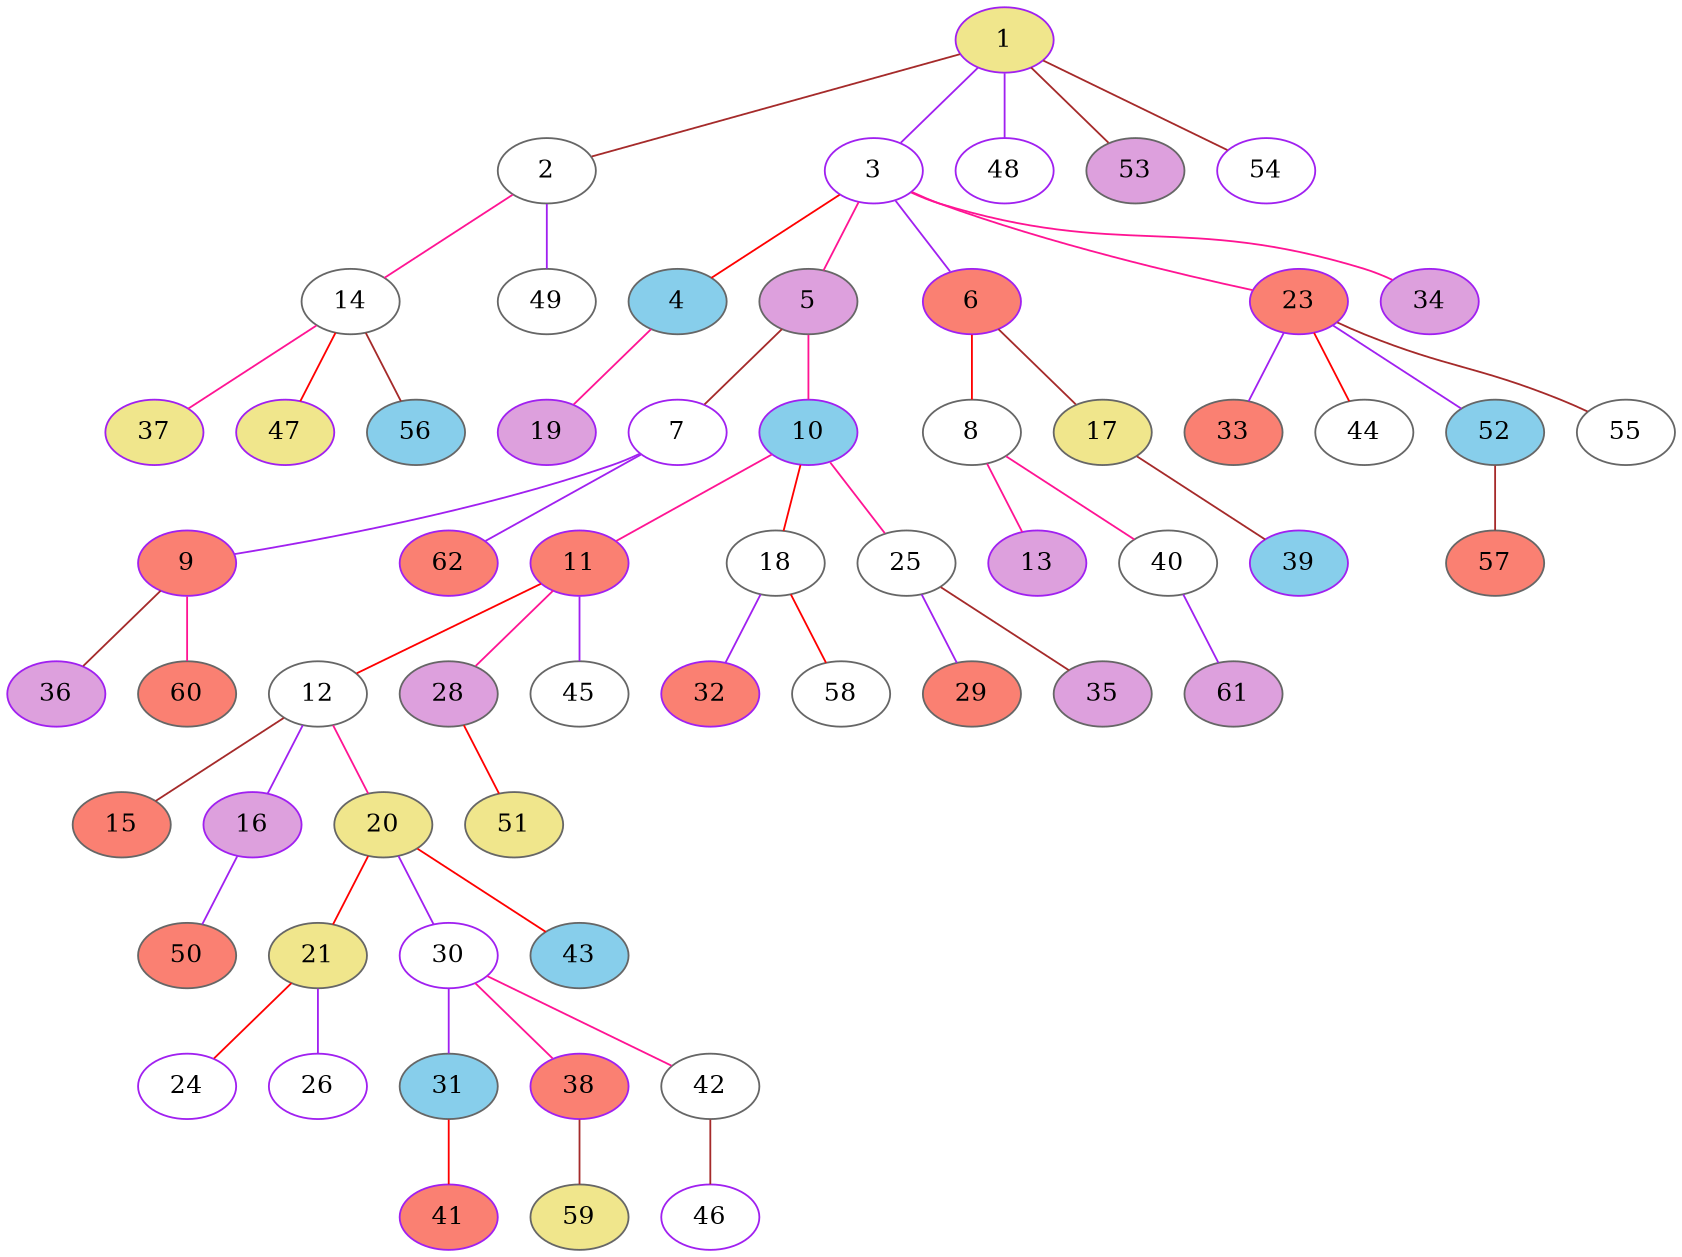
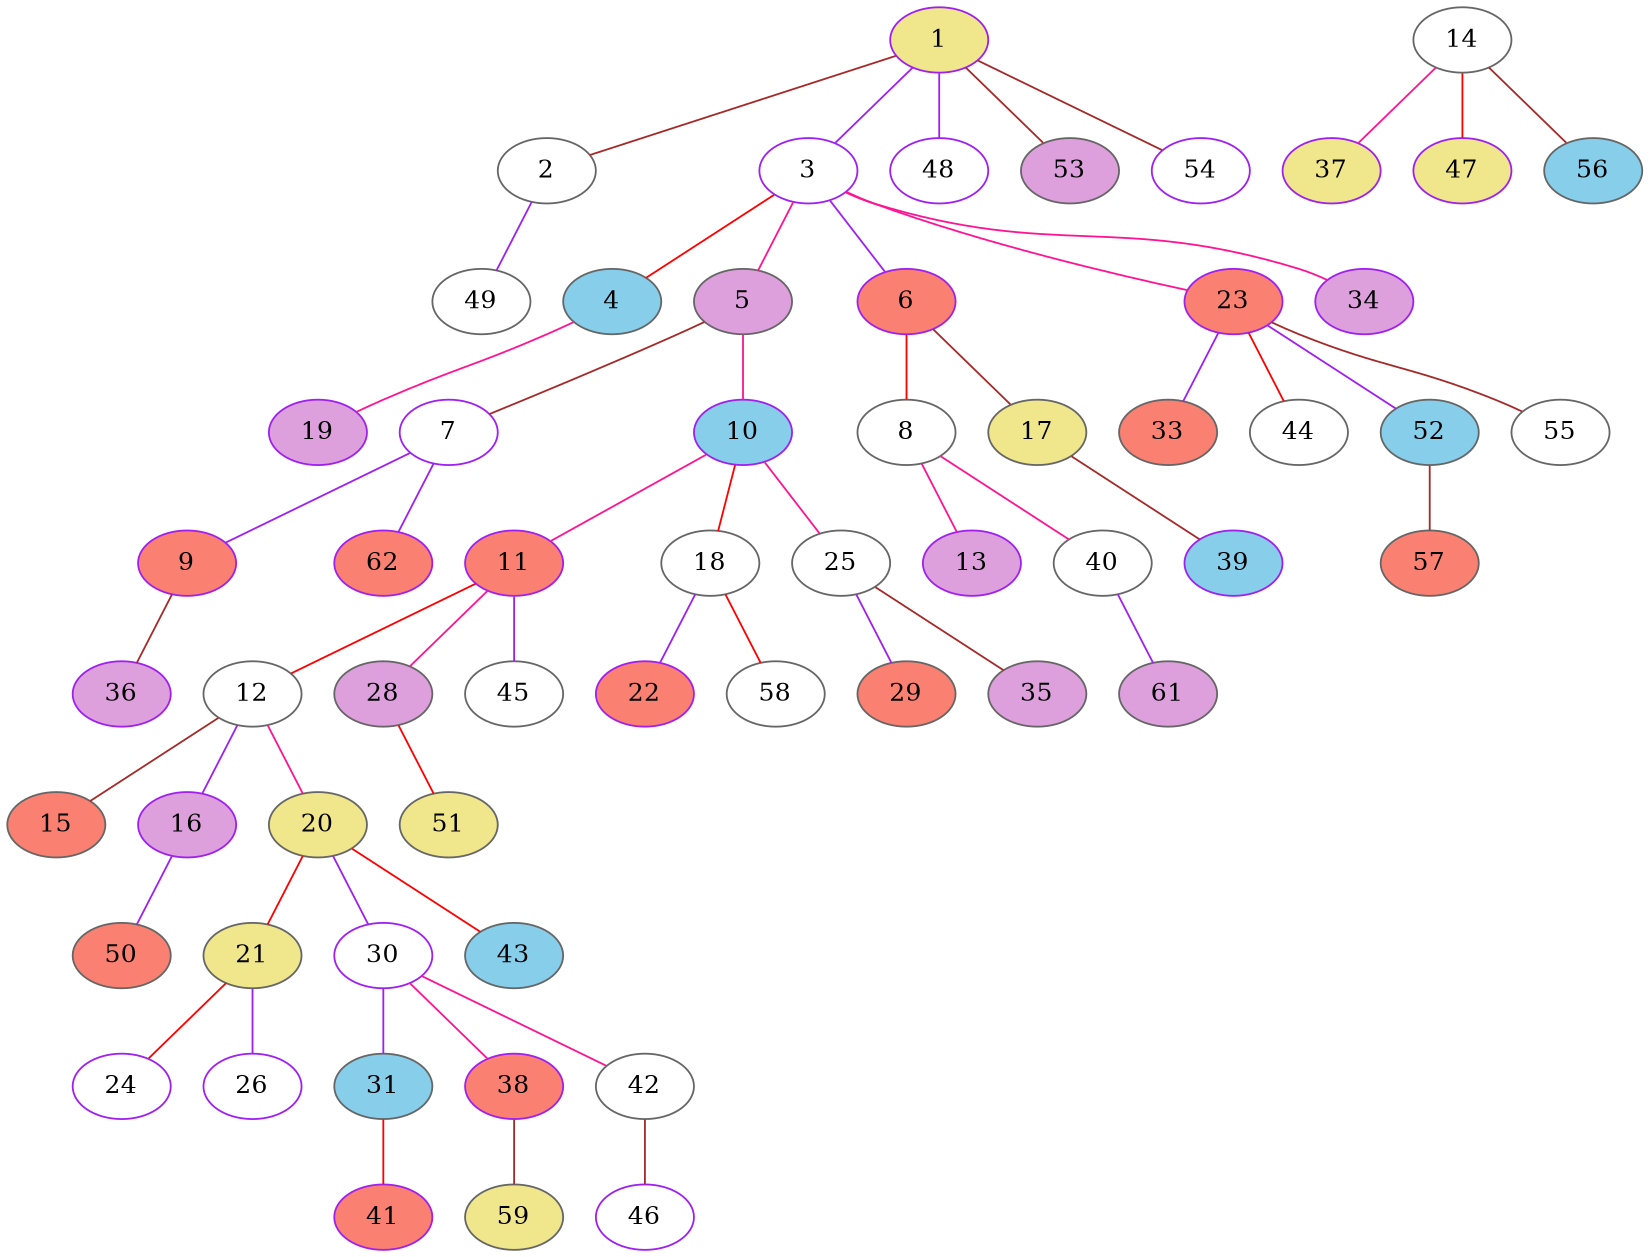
edge "2" -- "14": removed
node "60": removed
node "32": label "32" -> "22"
